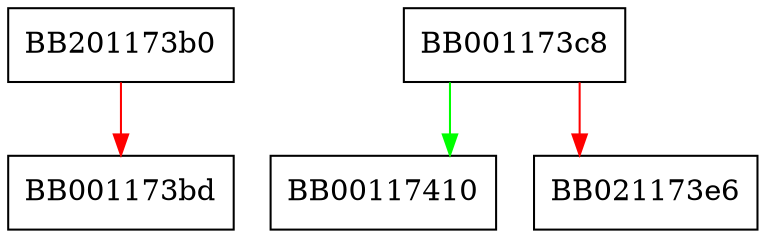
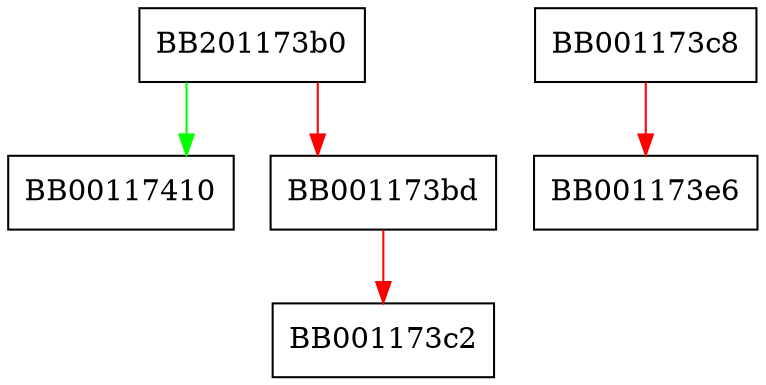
edge "BB001173c8" -> "BB00117410": now "BB201173b0" -> "BB00117410"
node "BB021173e6": label "BB021173e6" -> "BB001173e6"
node "BB001173c2": added
